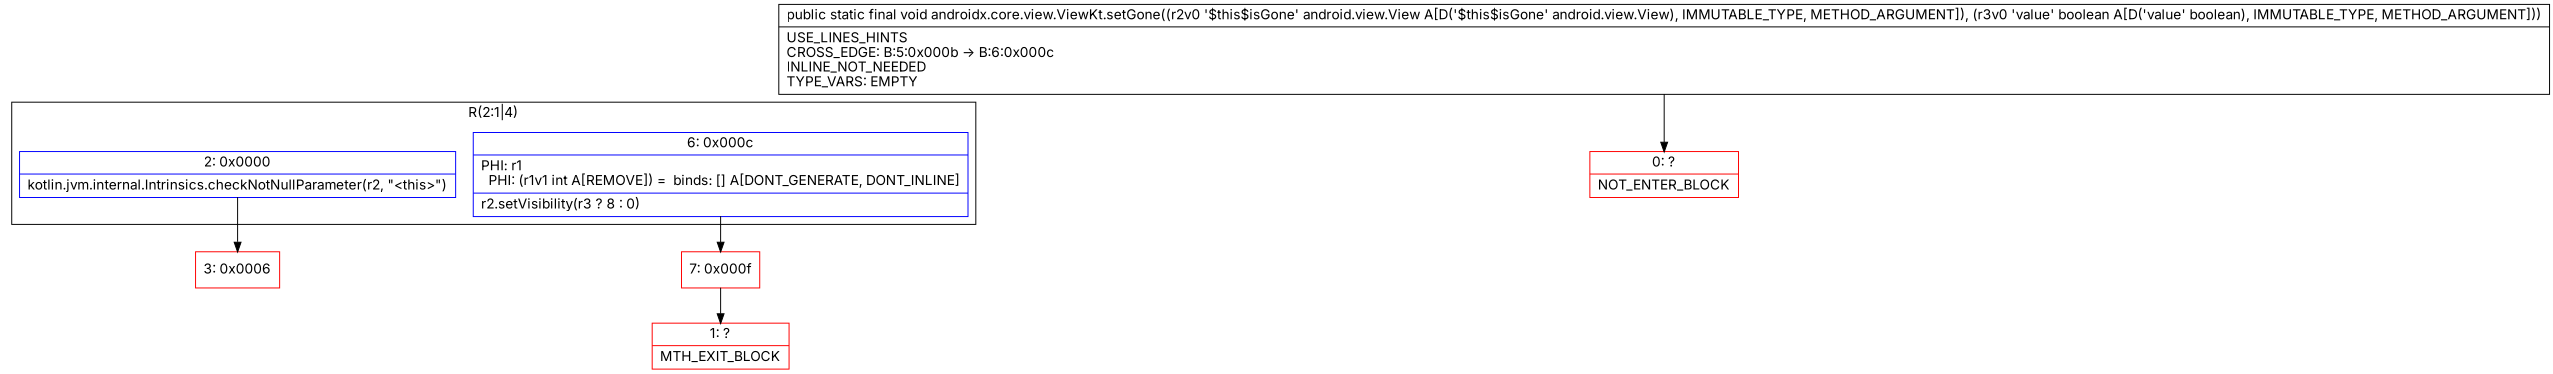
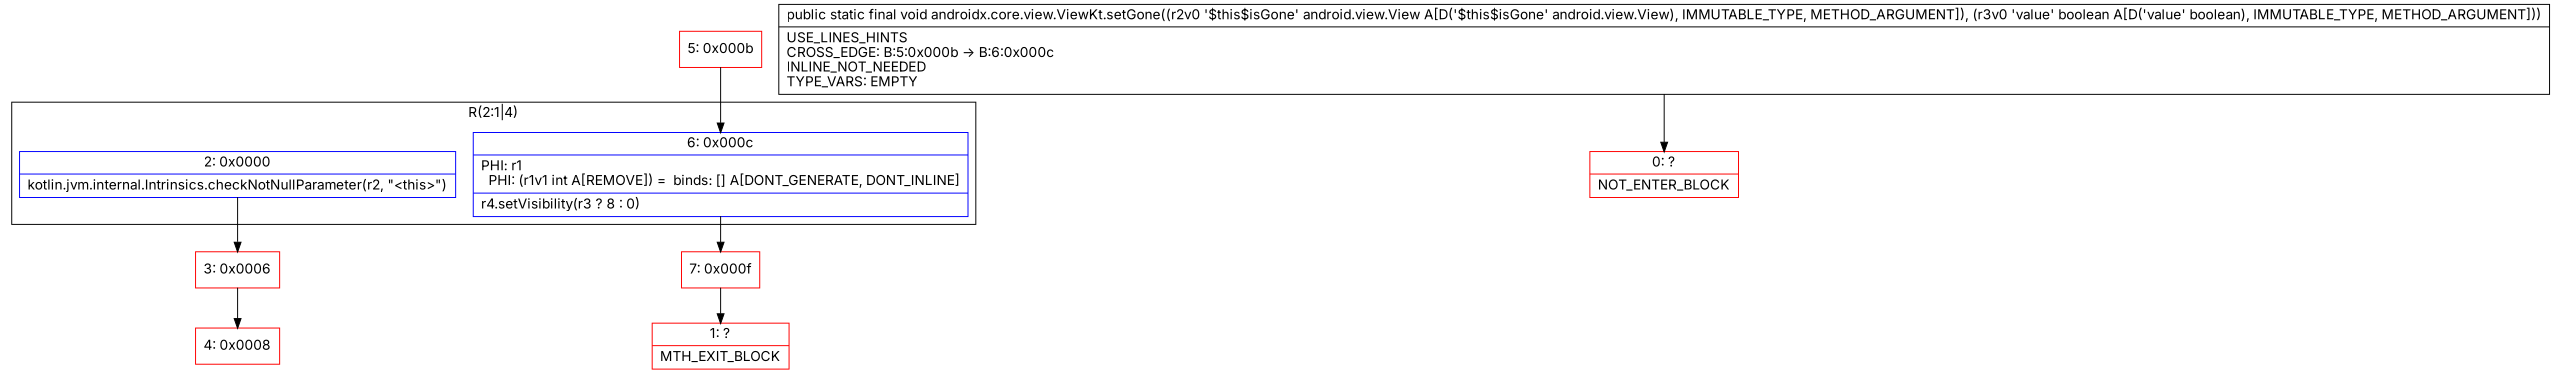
node "5: 0x000b": added
node "6: 0x000c": text "r2.setVisibility(r3 ? 8 : 0)" -> "r4.setVisibility(r3 ? 8 : 0)"
node "4: 0x0008": added
